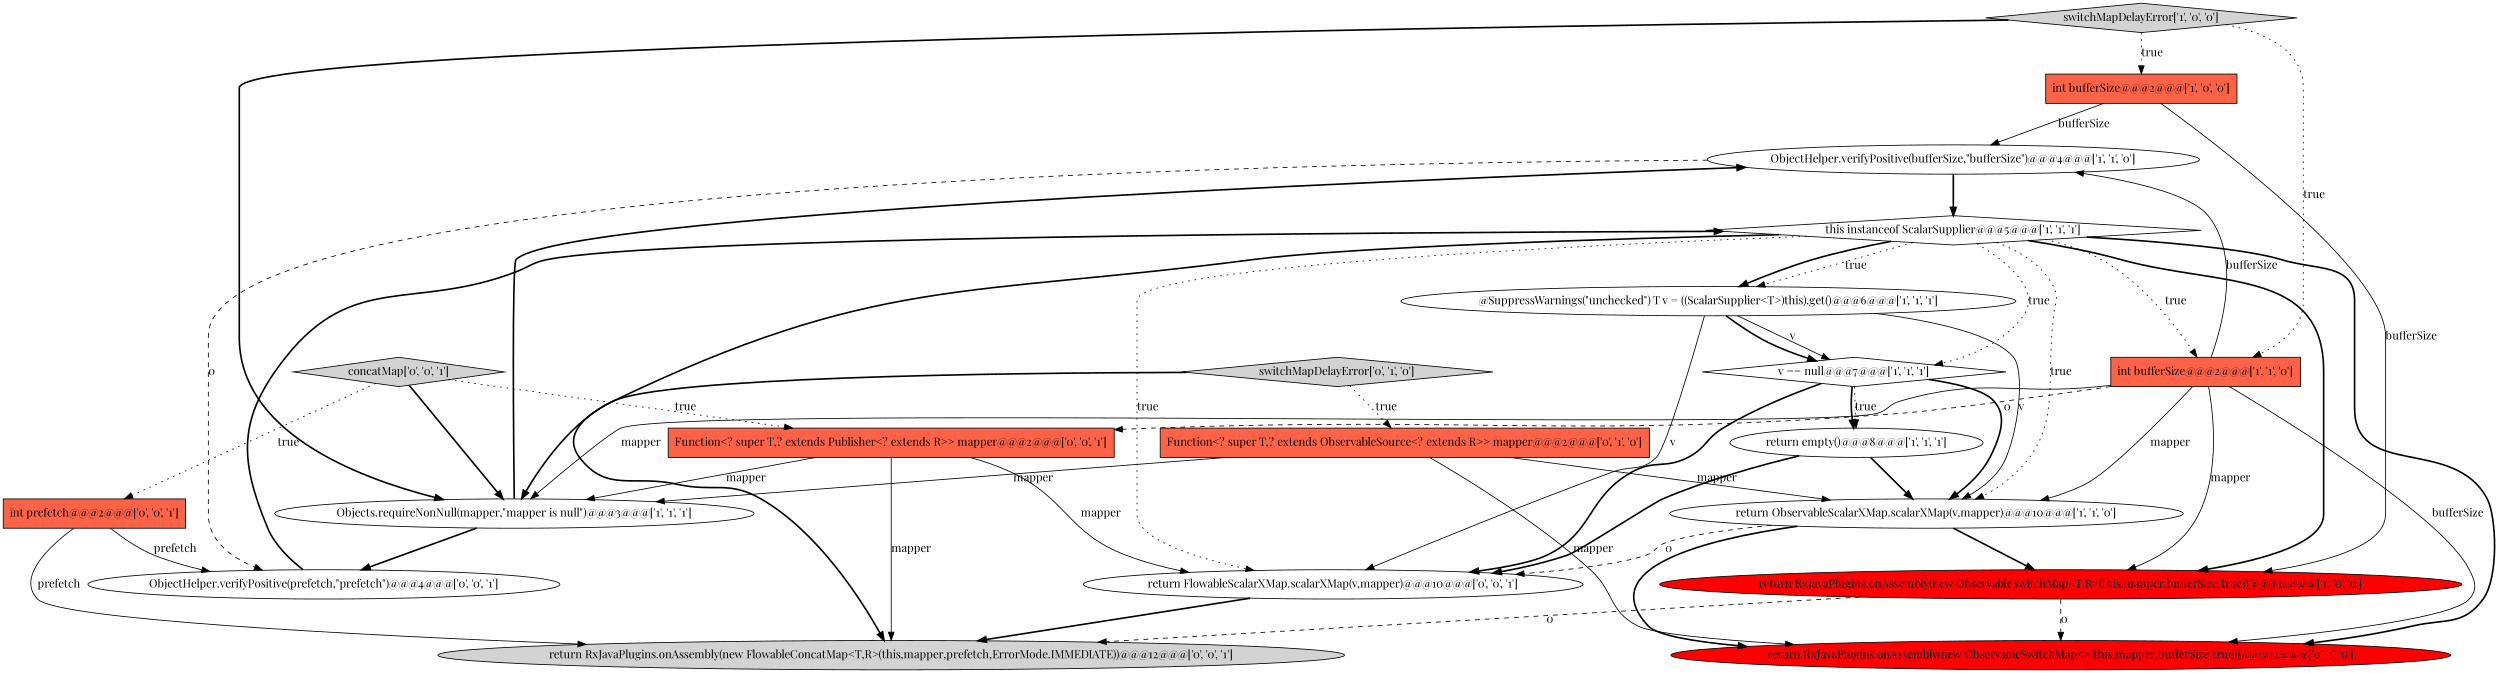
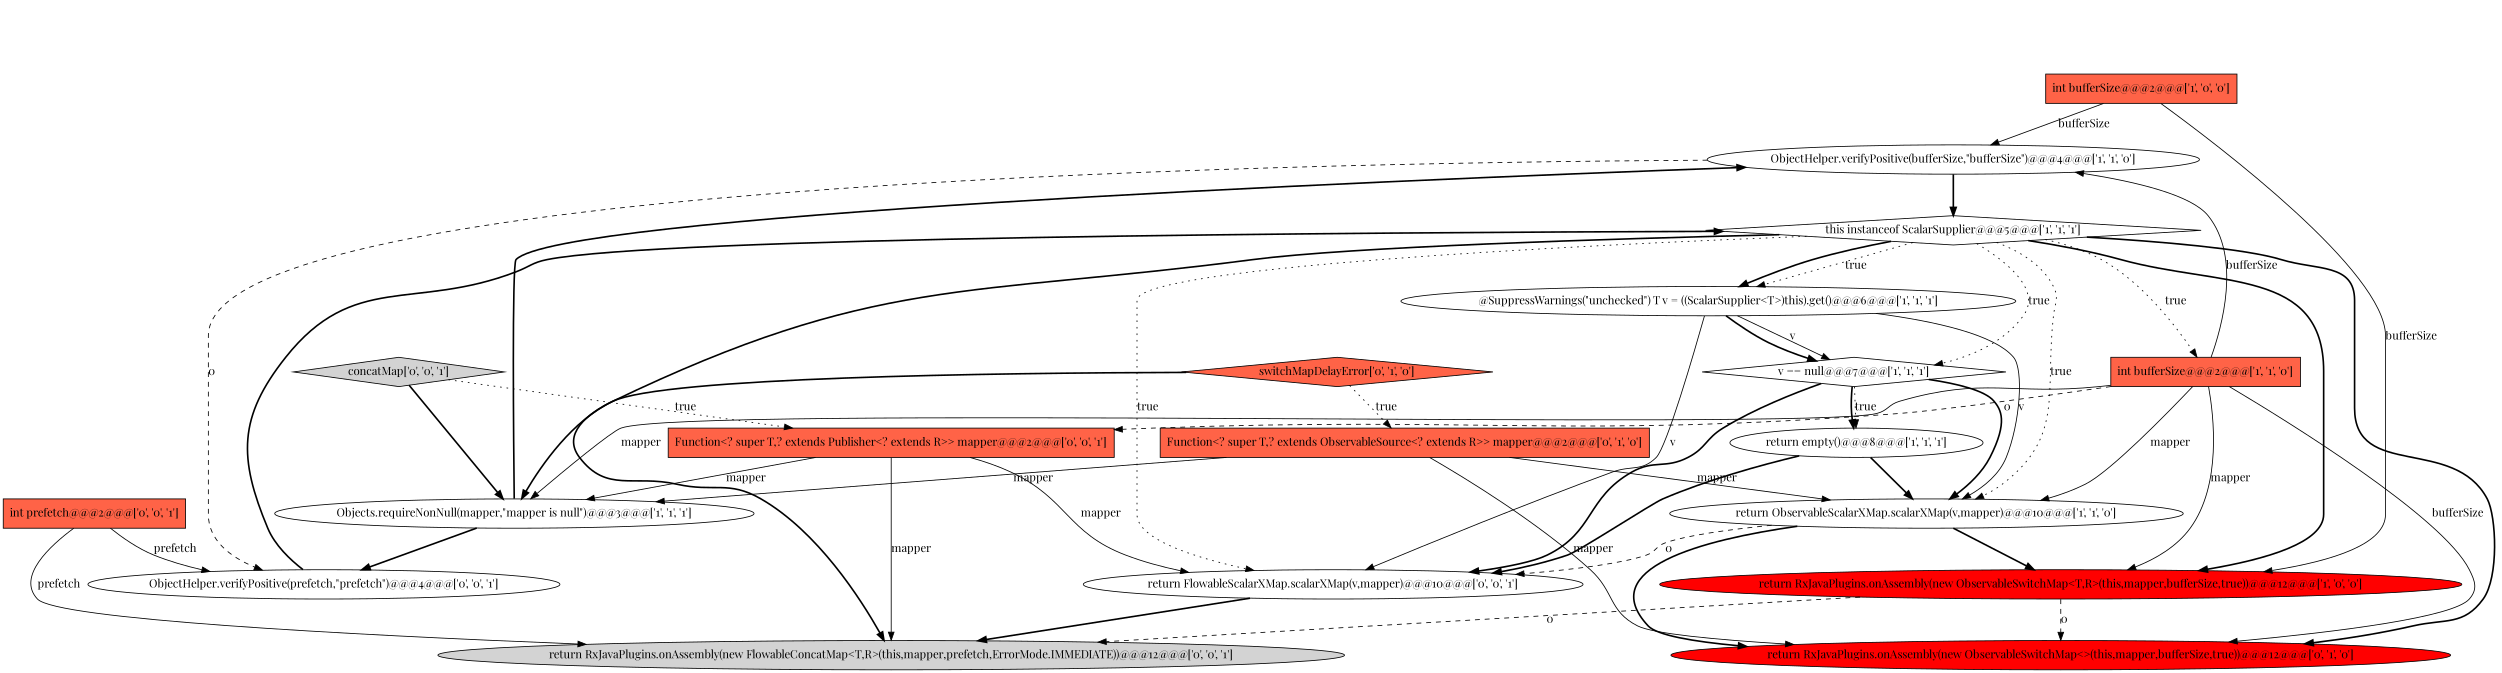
node "switchMapDelayError['1', '0', '0']": removed
node "switchMapDelayError['0', '1', '0']": fillcolor lightgray -> tomato
edge "concatMap['0', '0', '1']" -> "int prefetch@@@2@@@['0', '0', '1']": removed, label "true"
